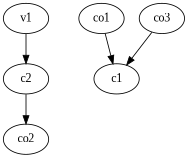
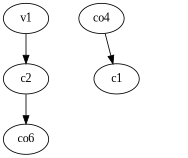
node "co1": label "co1" -> "co4"
node "co3": removed
node "co2": label "co2" -> "co6"
